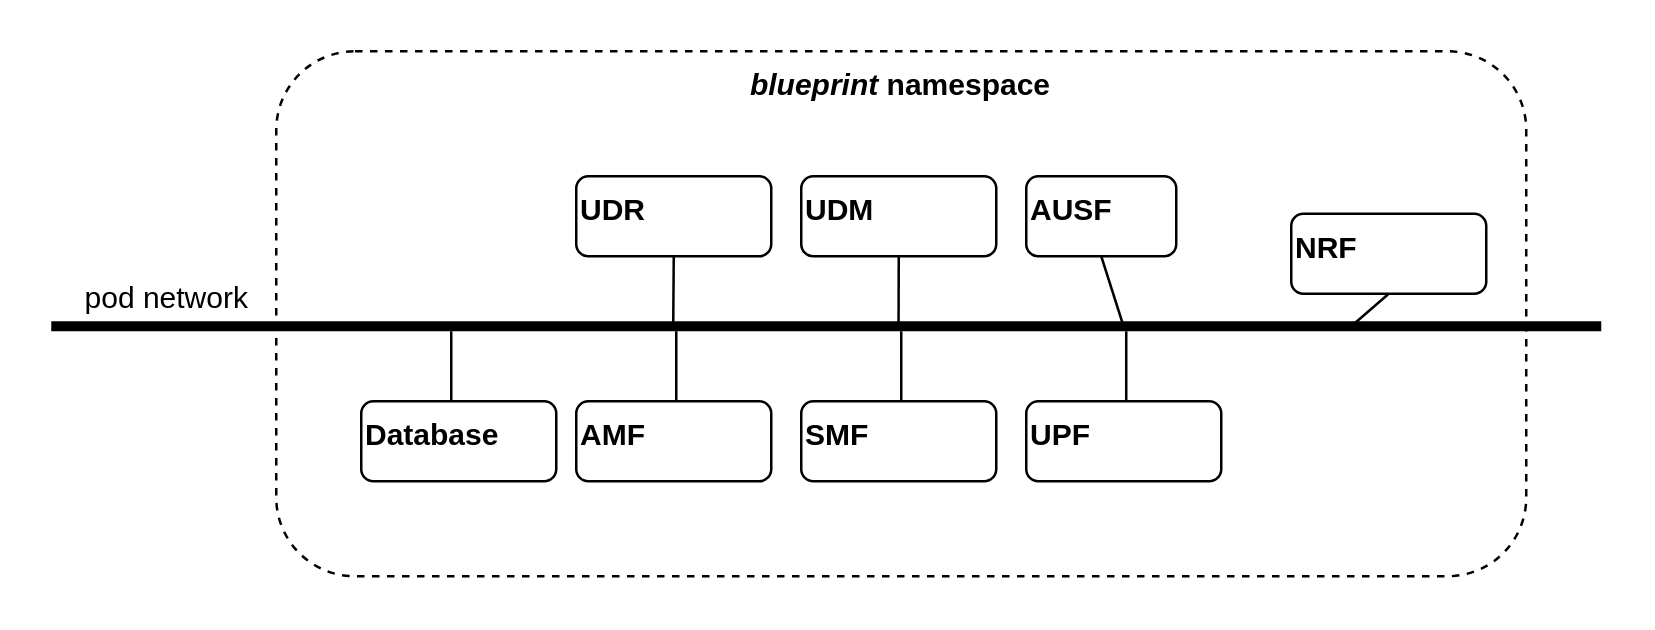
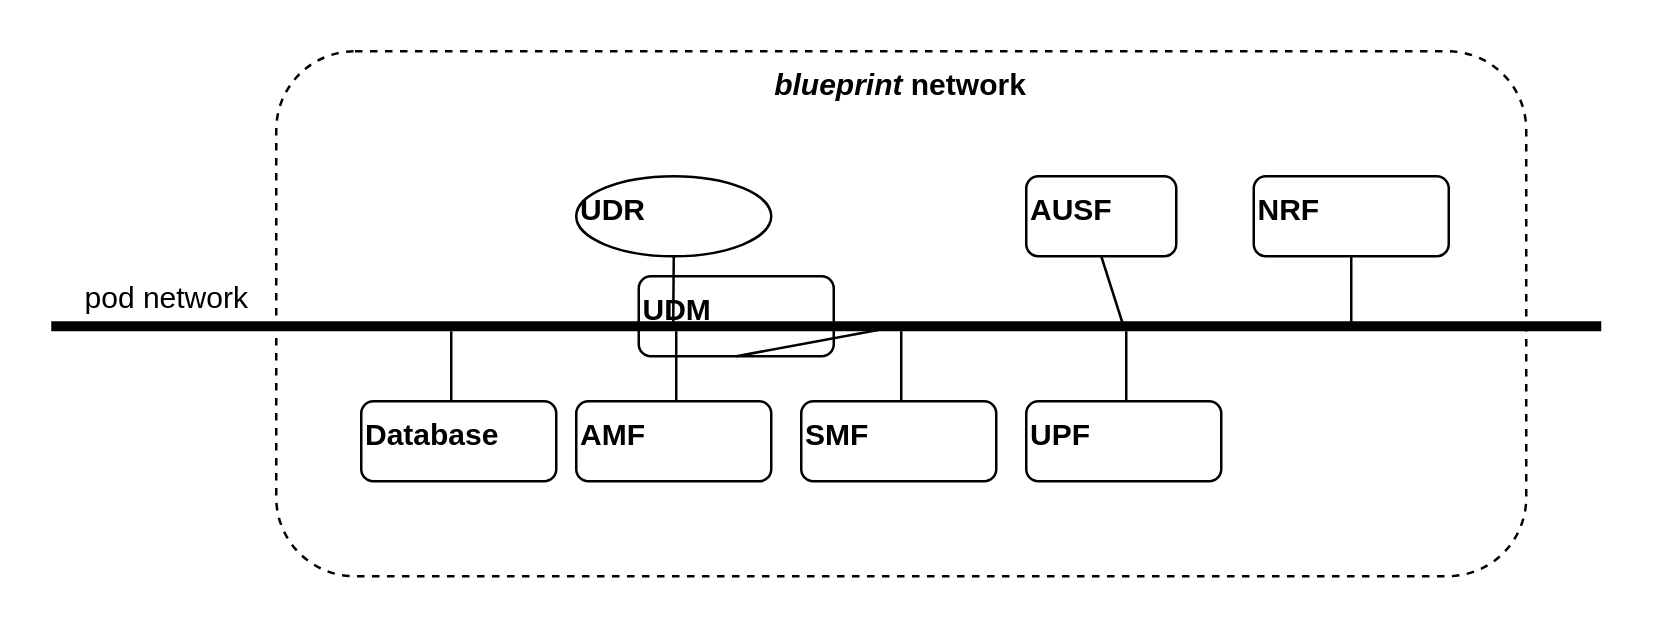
node "blueprint namespace": label "blueprint namespace" -> "blueprint network"
node "UDR": shape rounded rectangle -> ellipse
node "UDM": moved (899, 216) -> (736, 316)
node "NRF": moved (1389, 254) -> (1351, 216)
